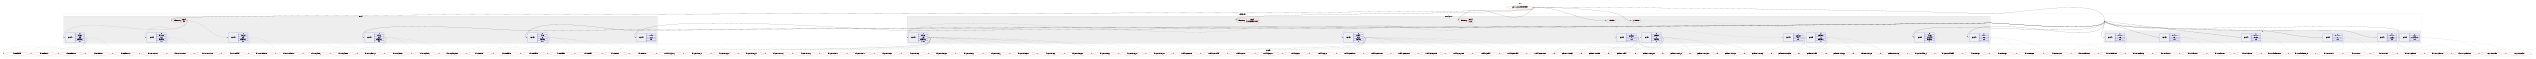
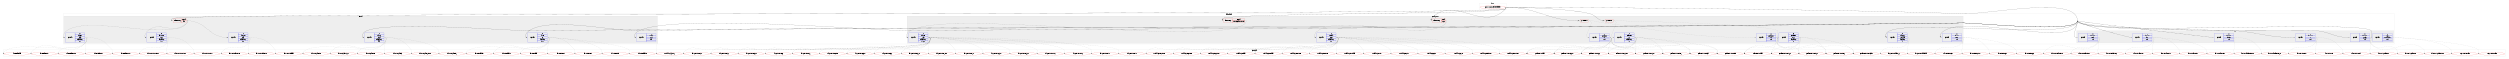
node "dev-lang/python-3.5.6": removed
